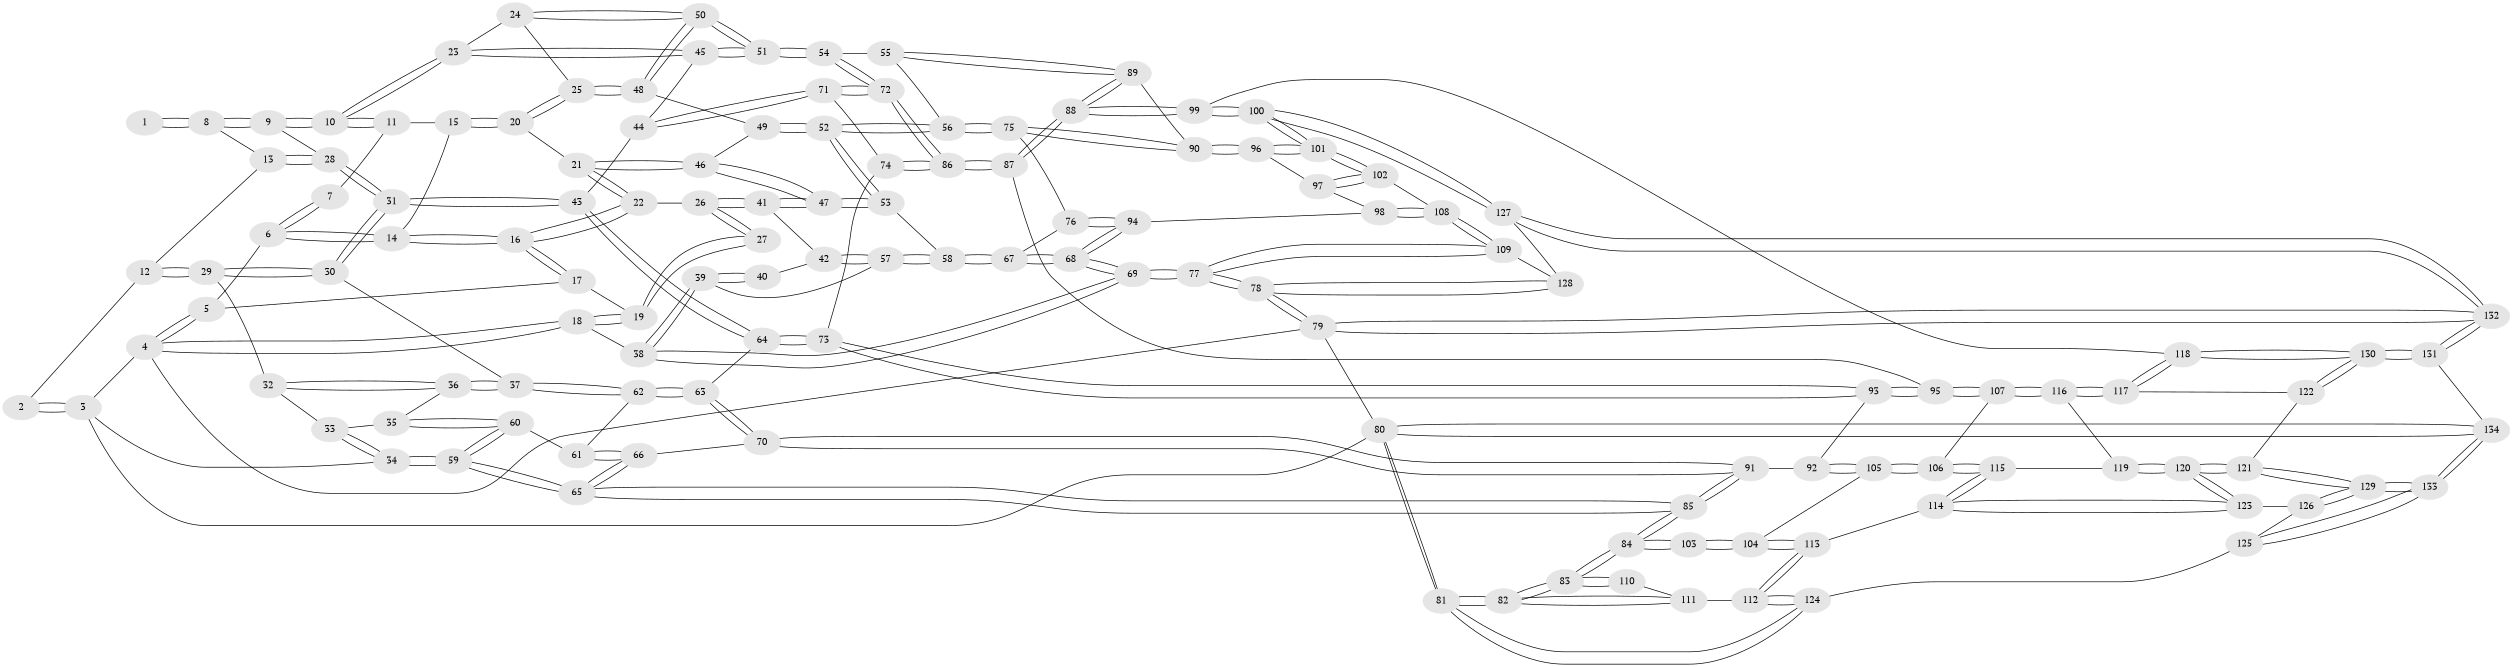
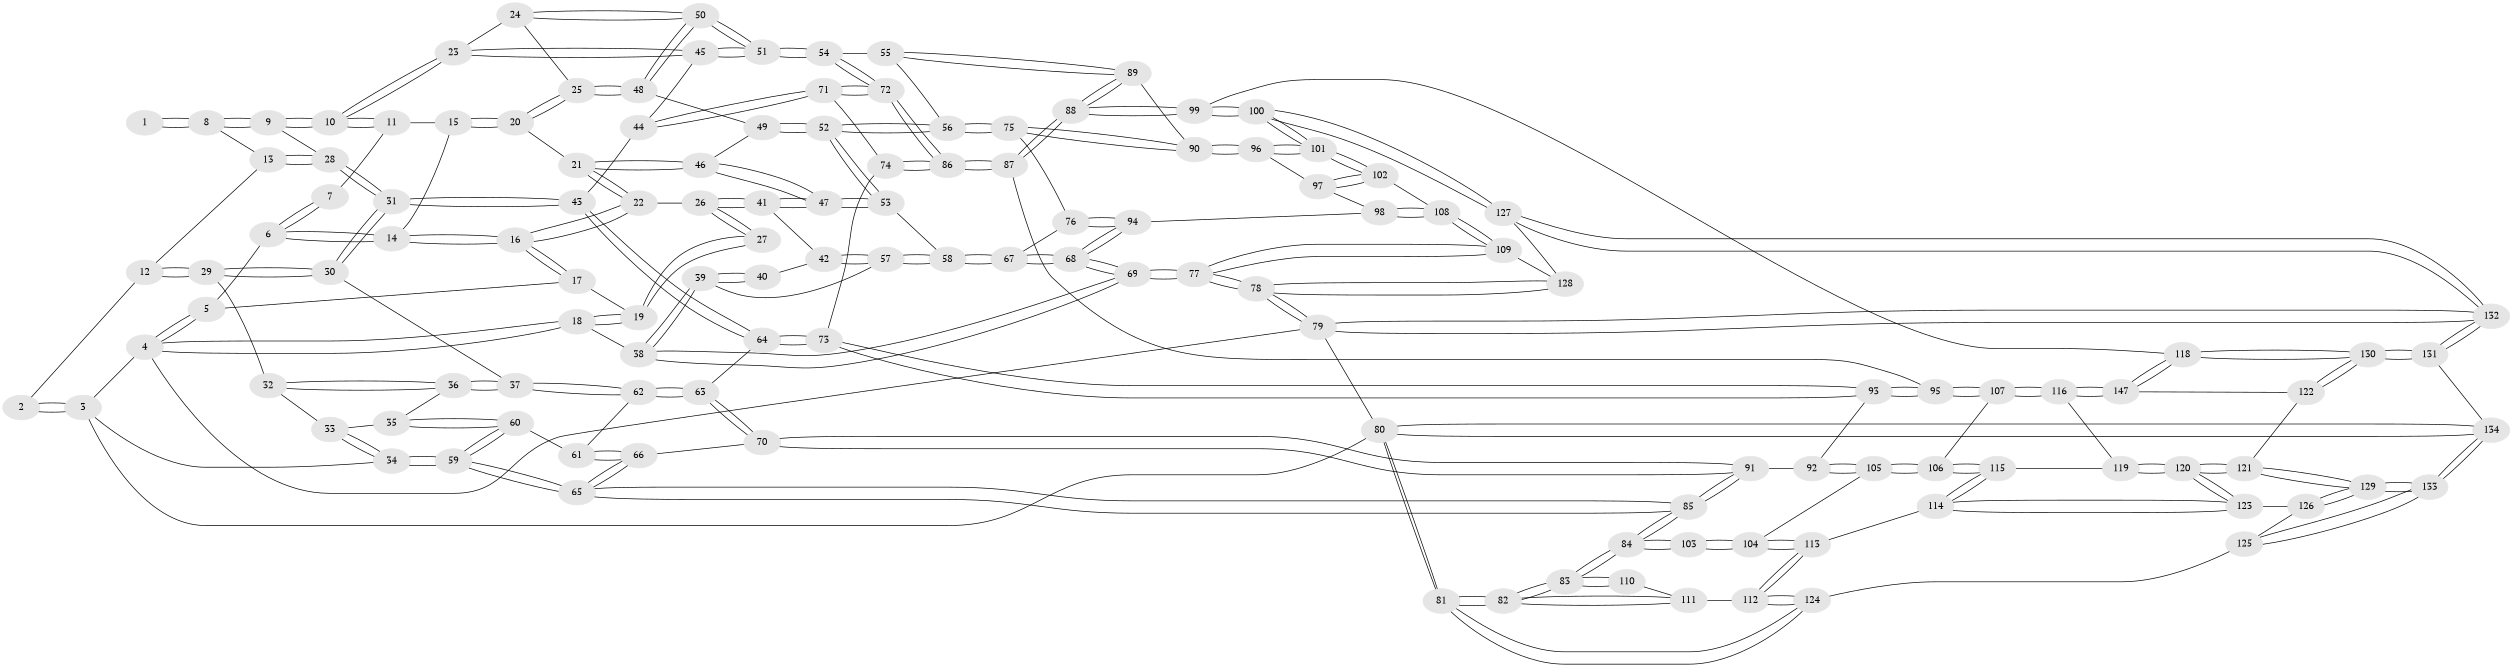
node "117": label "117" -> "147"
